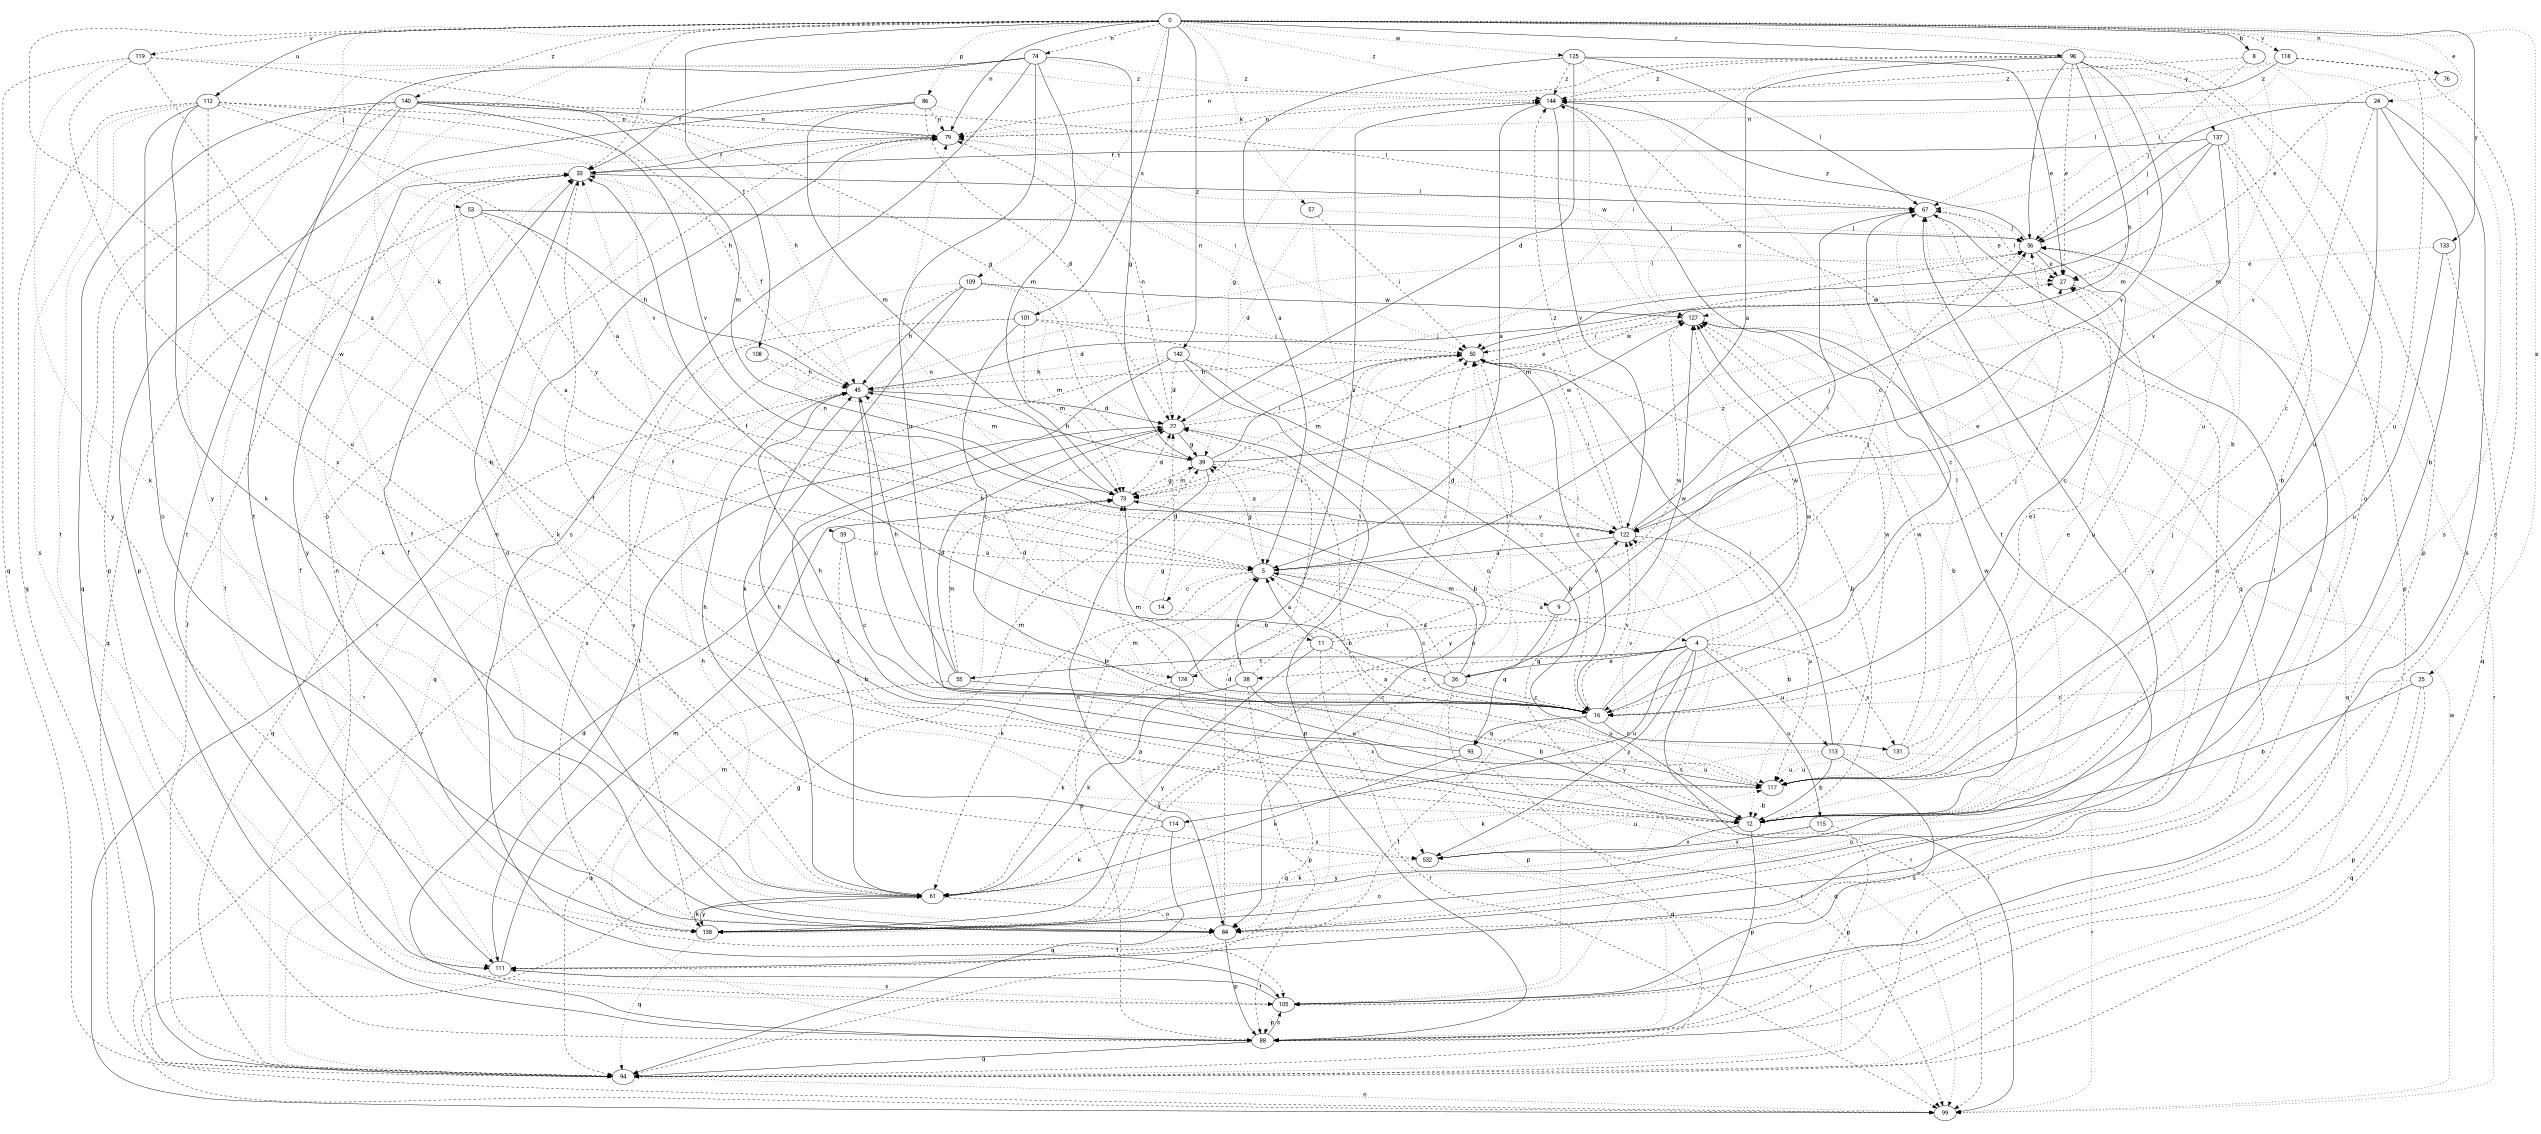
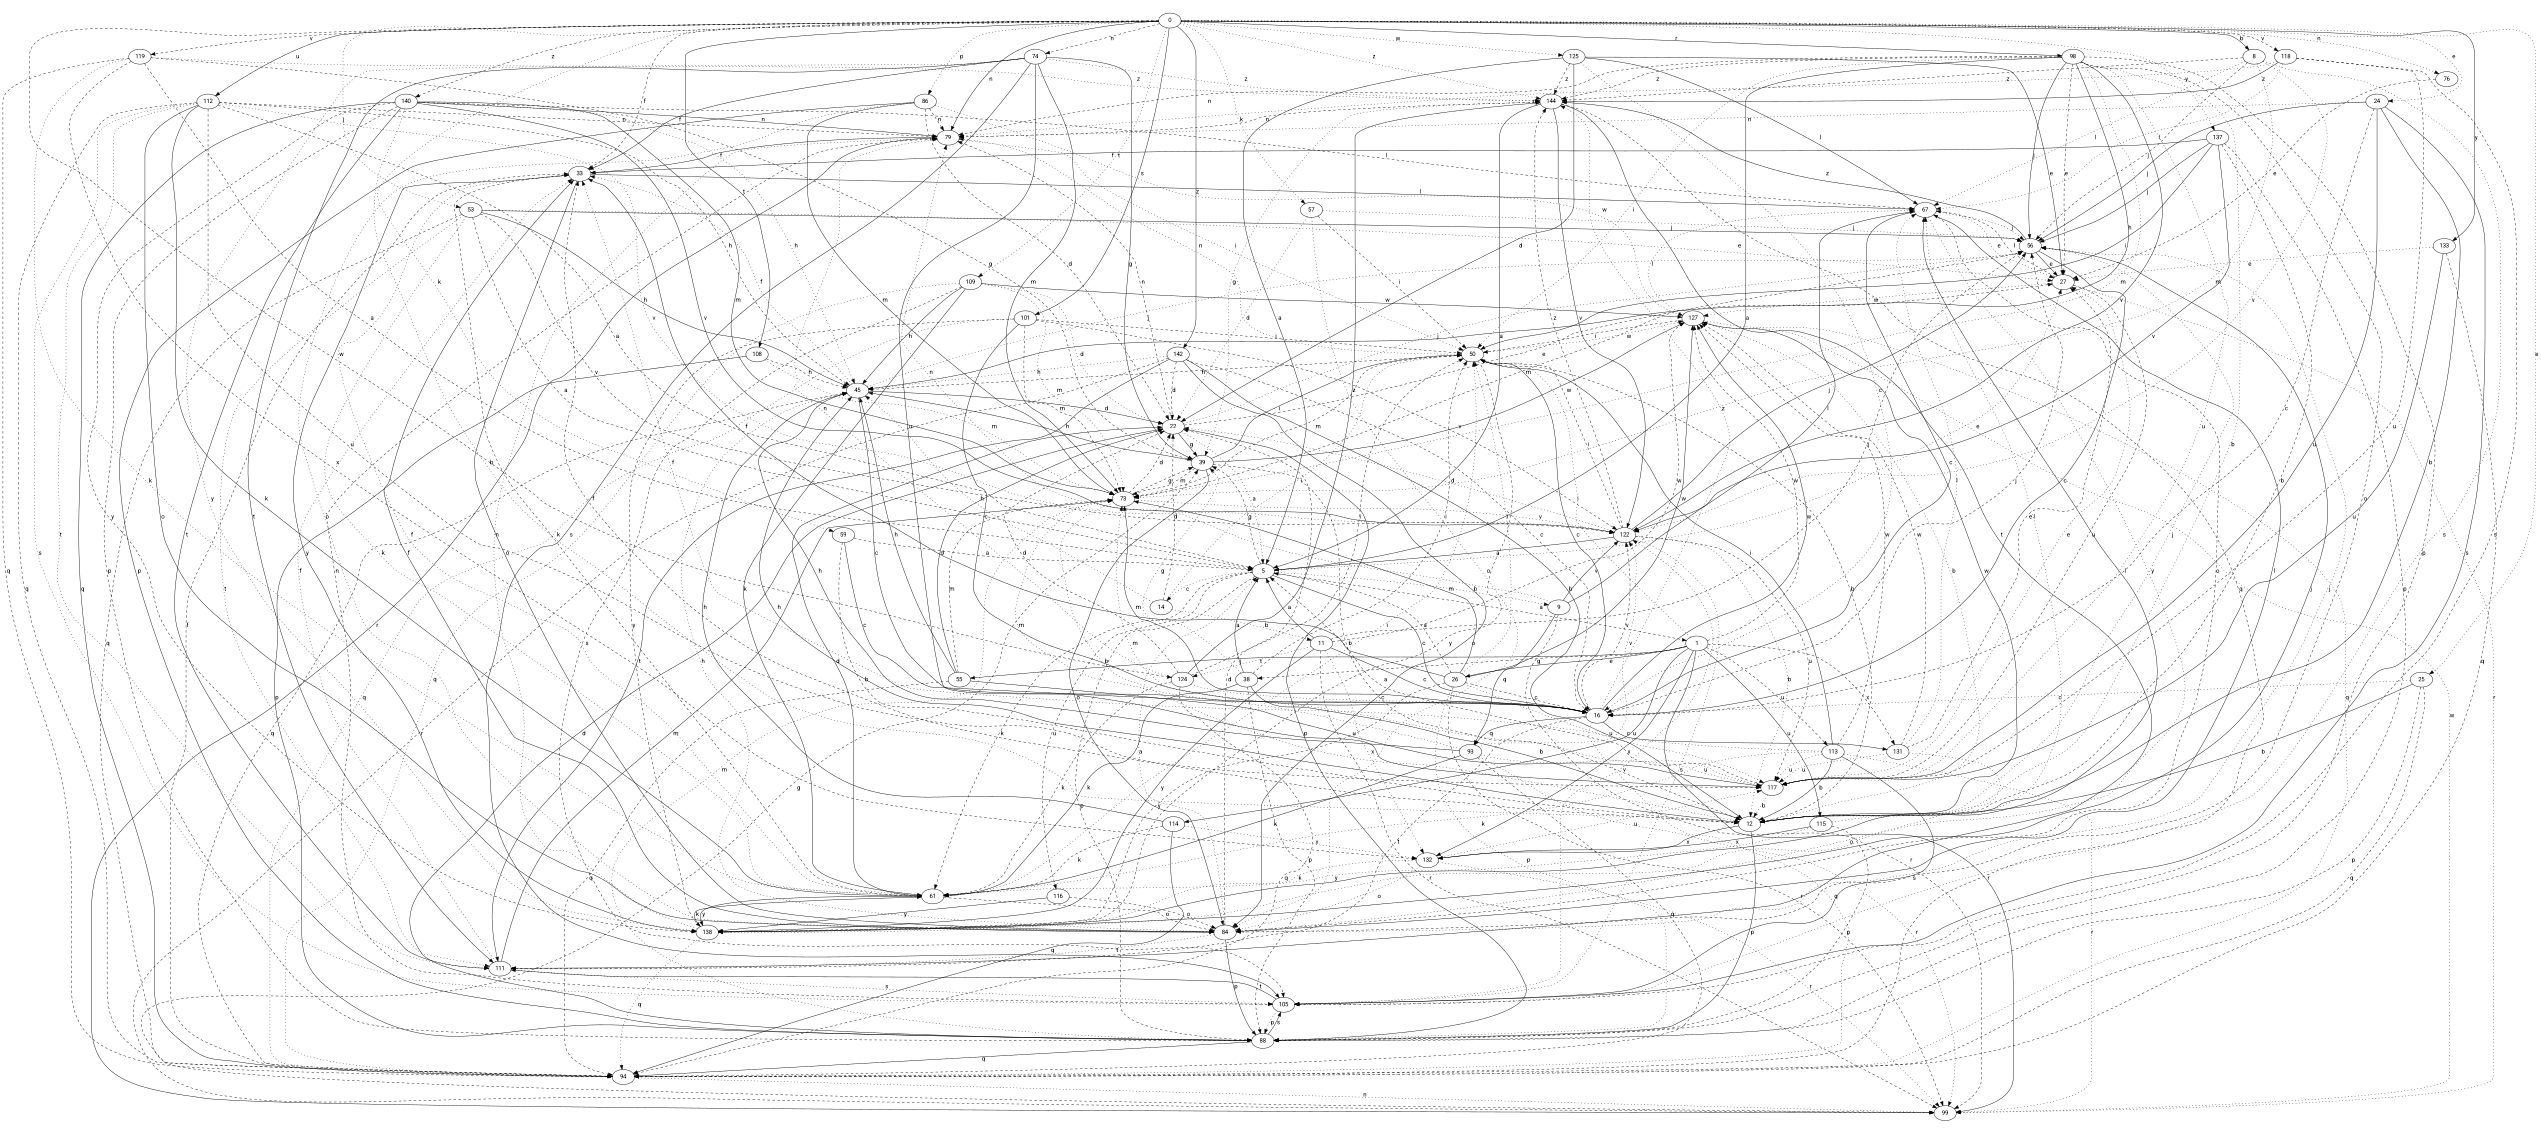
node "4": label "4" -> "1"
edge "11" -> "16": style dashed -> solid
edge "101" -> "94": label "r" -> "q"
node "532": label "532" -> "132"
node "116": added
edge "108" -> "88": added, label "p"
